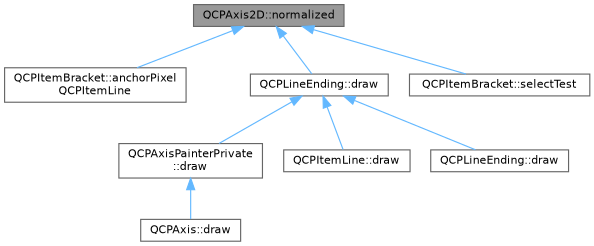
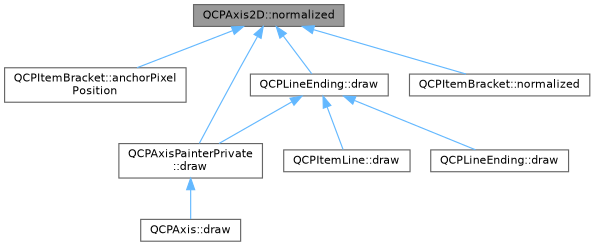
node "QCPItemBracket::anchorPixel QCPItemLine": label "QCPItemBracket::anchorPixel QCPItemLine" -> "QCPItemBracket::anchorPixel Position"
node "QCPItemBracket::selectTest": label "QCPItemBracket::selectTest" -> "QCPItemBracket::normalized"
edge "QCPAxisPainterPrivate ::draw" -> "QCPAxis2D::normalized": added
